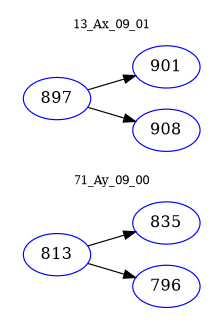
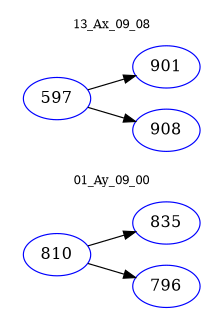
cluster "13_Ax_09_01": label "13_Ax_09_01" -> "13_Ax_09_08"
node "897": label "897" -> "597"
cluster "71_Ay_09_00": label "71_Ay_09_00" -> "01_Ay_09_00"
node "813": label "813" -> "810"
